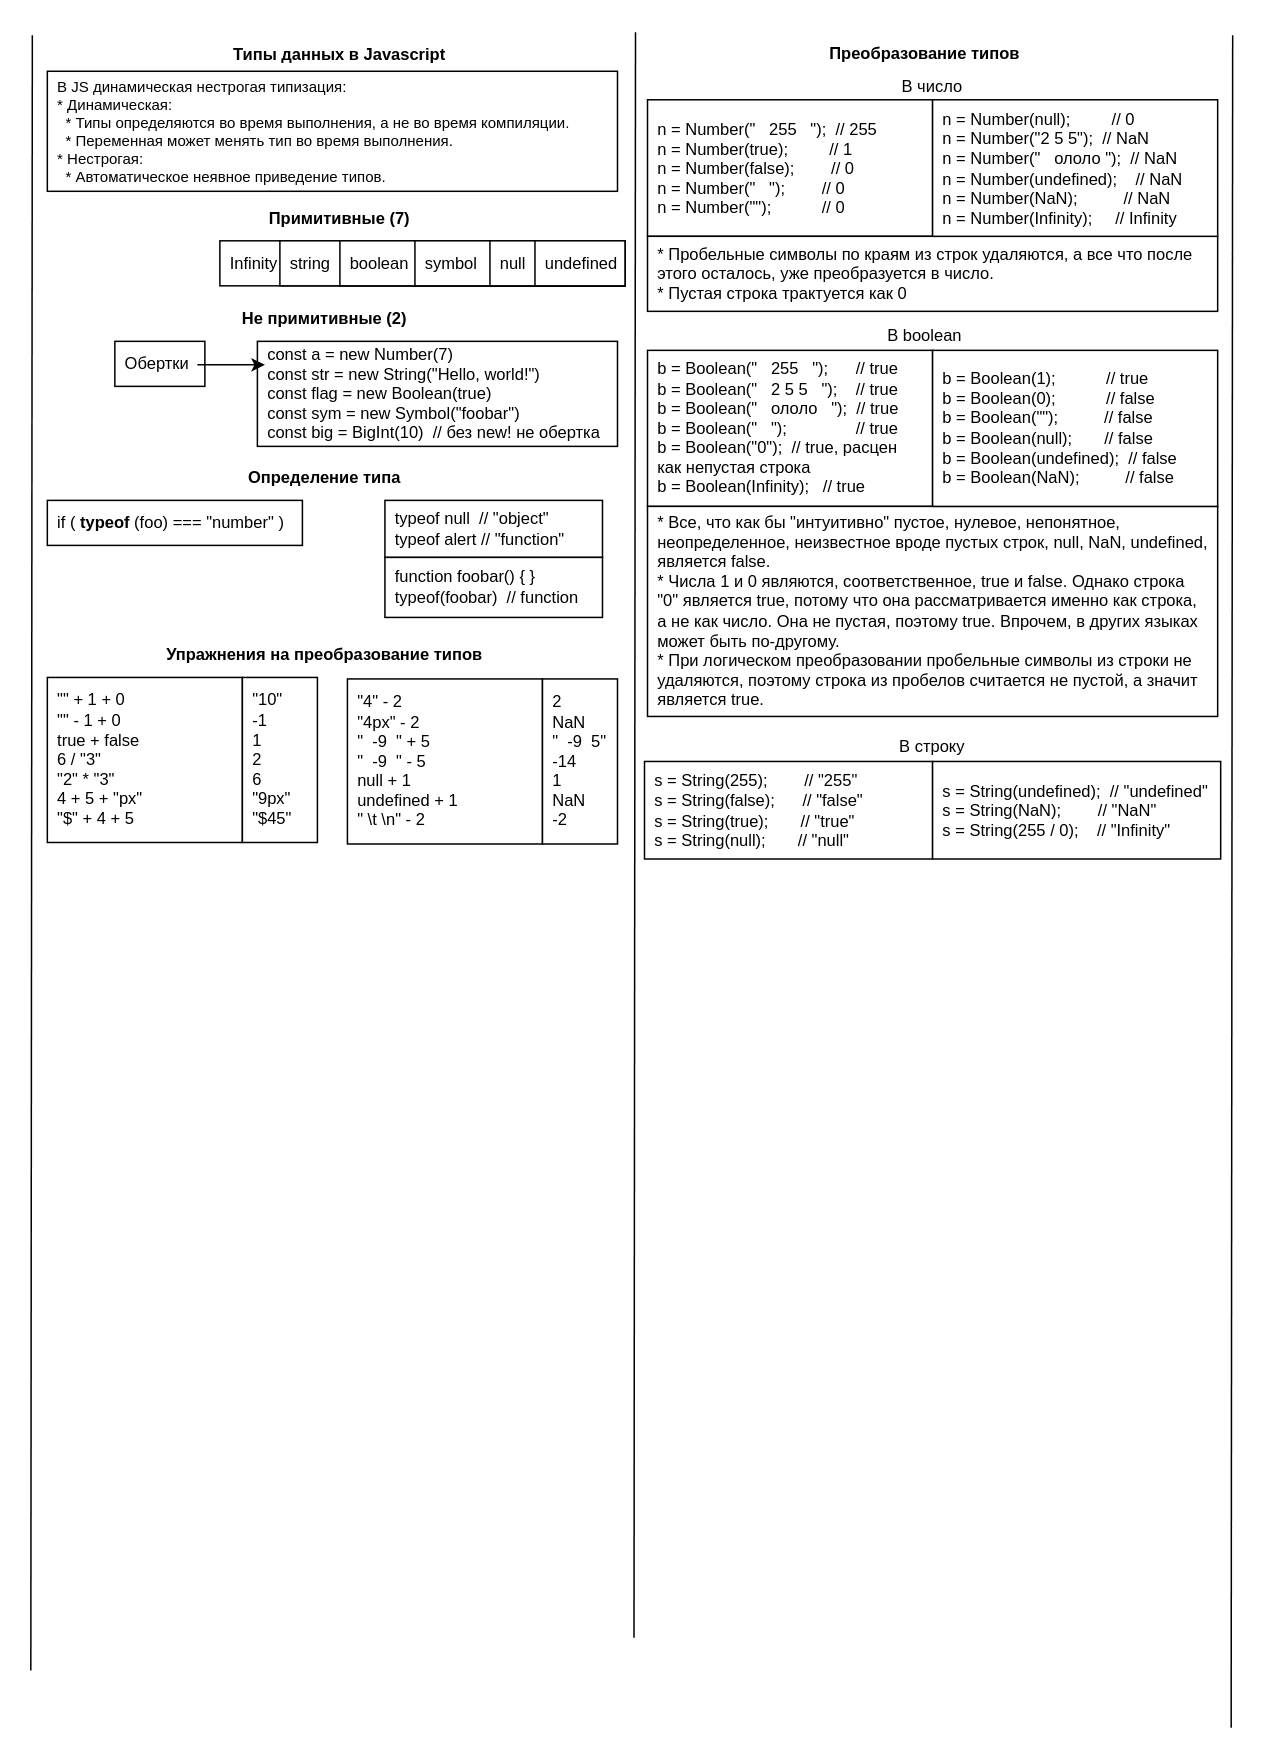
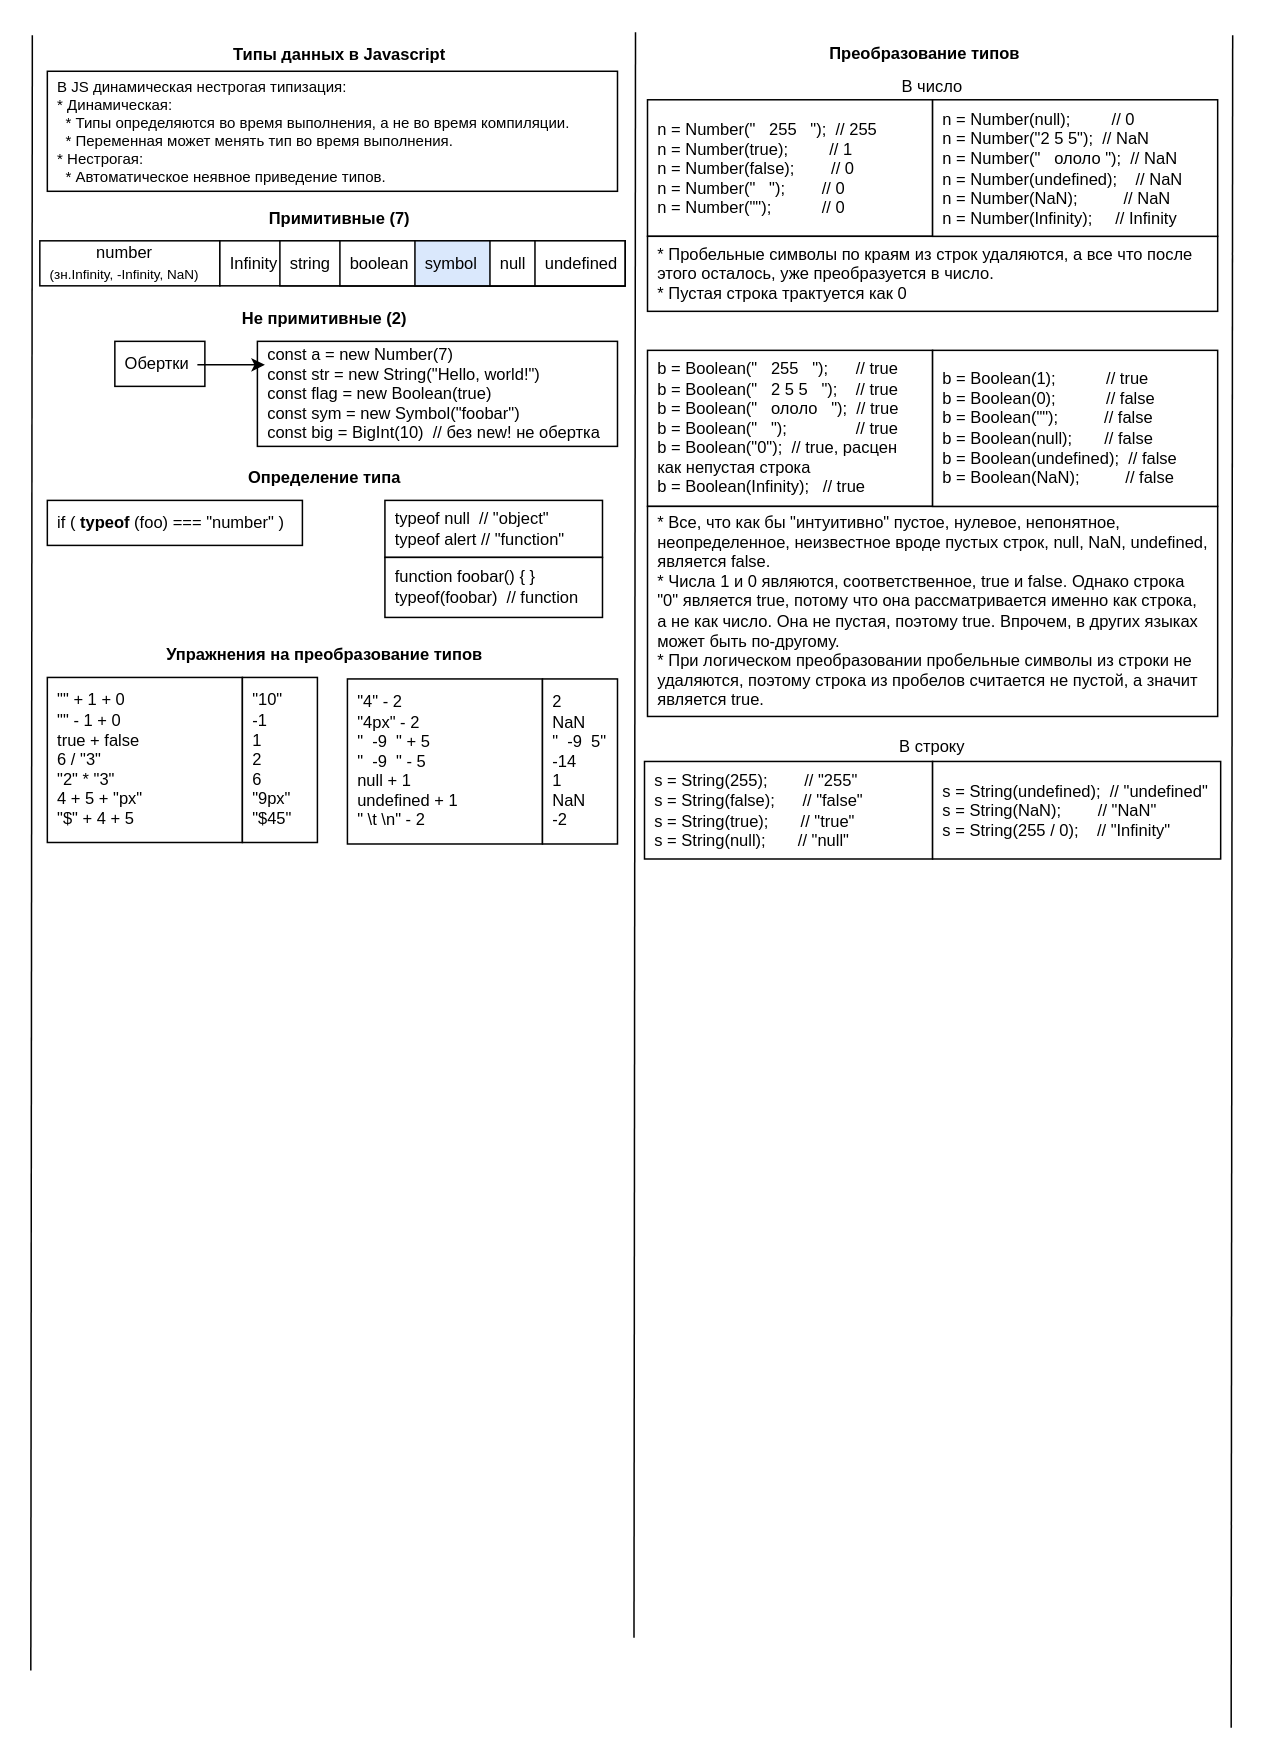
node "number (зн.Infinity, -Infinity, NaN)": added
node "symbol": fillcolor #ffffff -> #dae8fc
node "В boolean": removed
